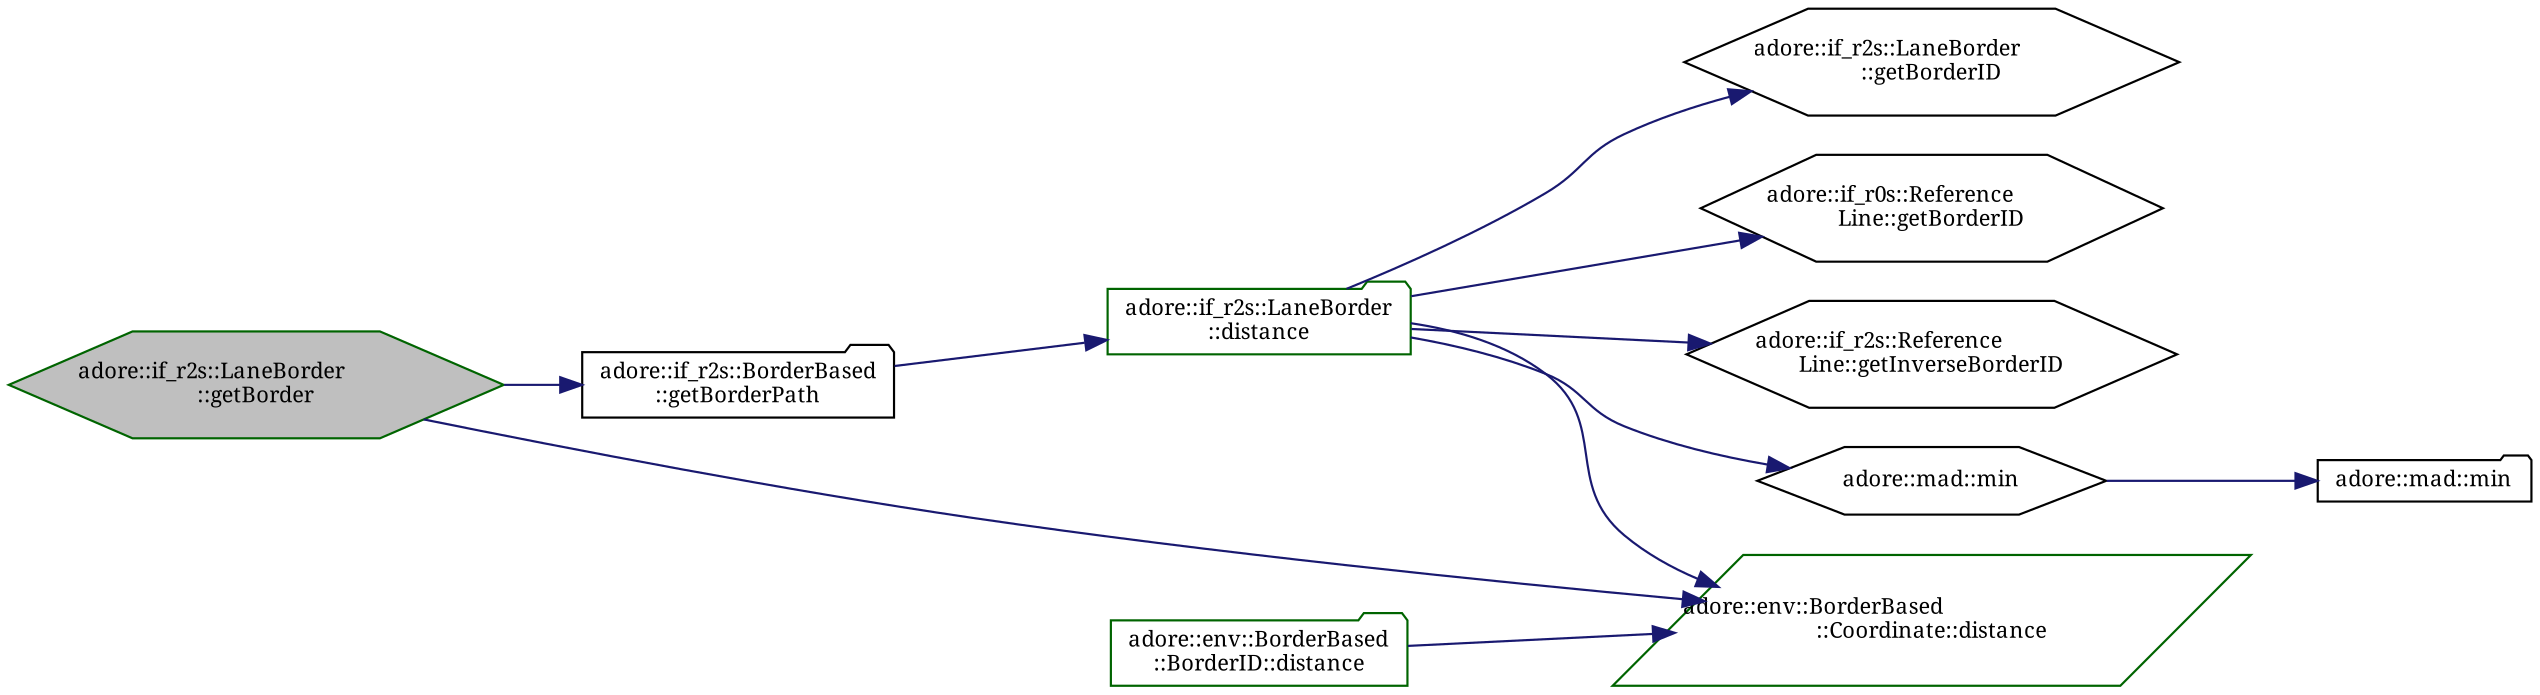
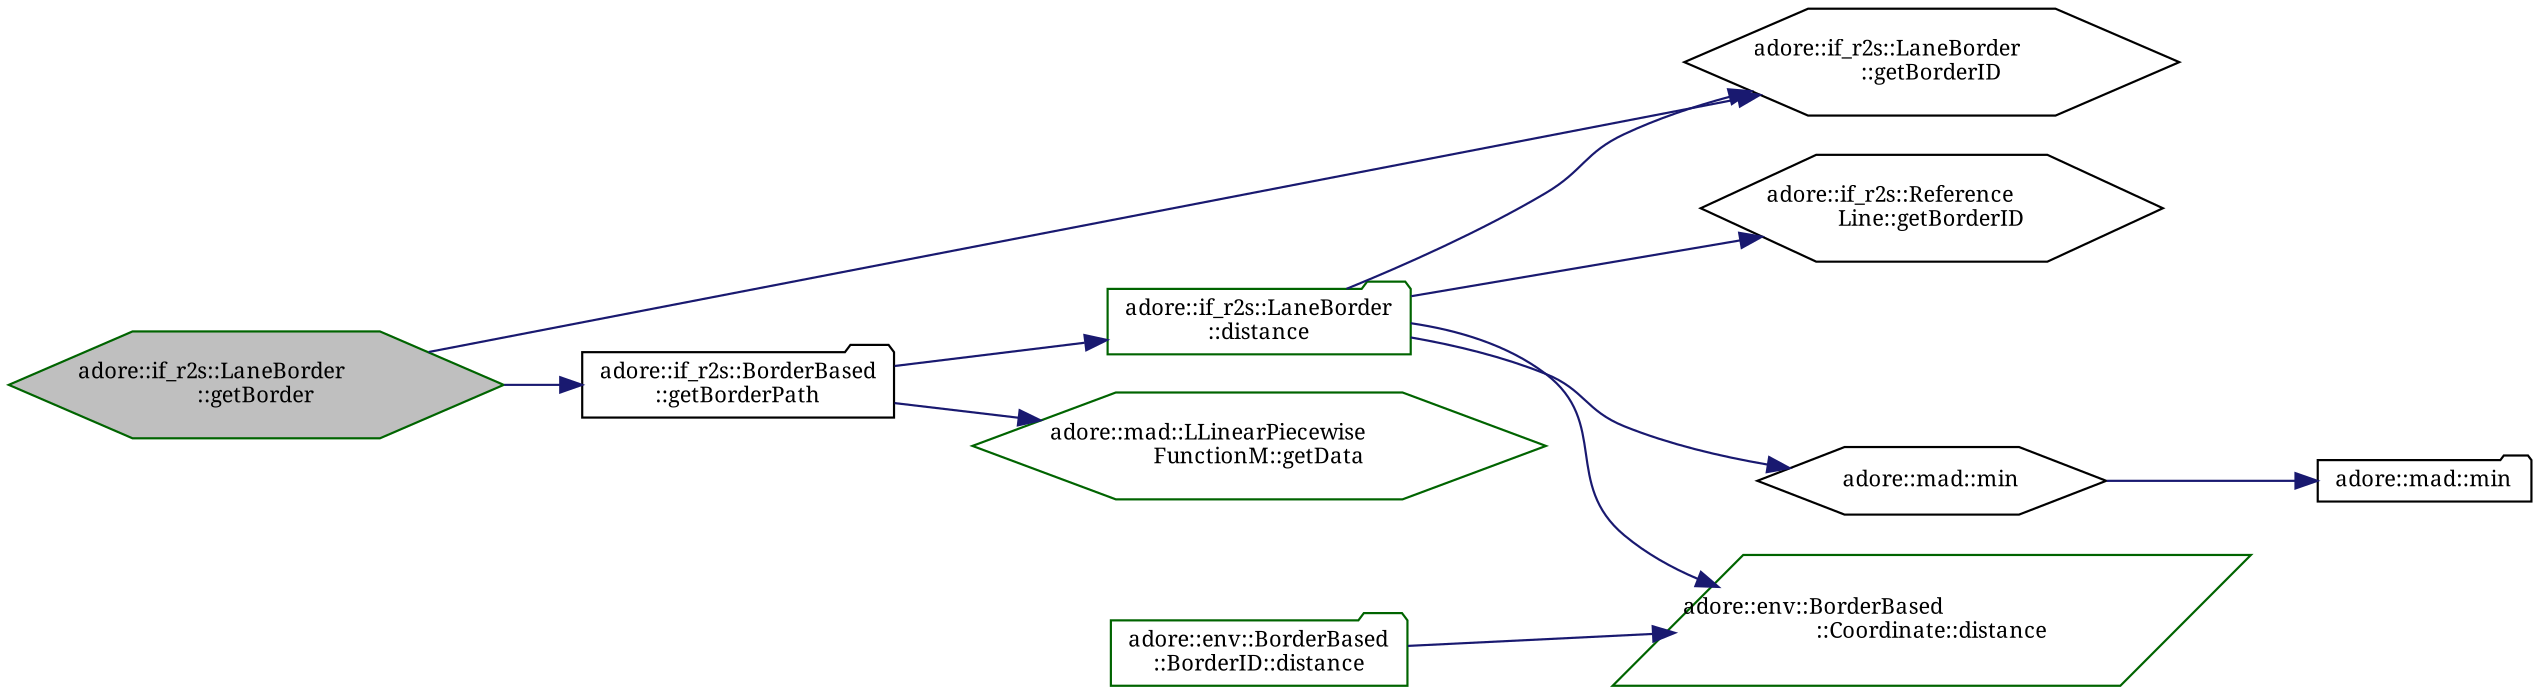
node "adore::if_r0s::Reference Line::getBorderID": label "adore::if_r0s::Reference Line::getBorderID" -> "adore::if_r2s::Reference Line::getBorderID"
node "adore::if_r2s::Reference Line::getInverseBorderID": removed
node "adore::mad::LLinearPiecewise FunctionM::getData": added
edge "adore::if_r2s::LaneBorder ::getBorder" -> "adore::env::BorderBased ::Coordinate::distance": now "adore::if_r2s::LaneBorder ::getBorder" -> "adore::if_r2s::LaneBorder ::getBorderID"
